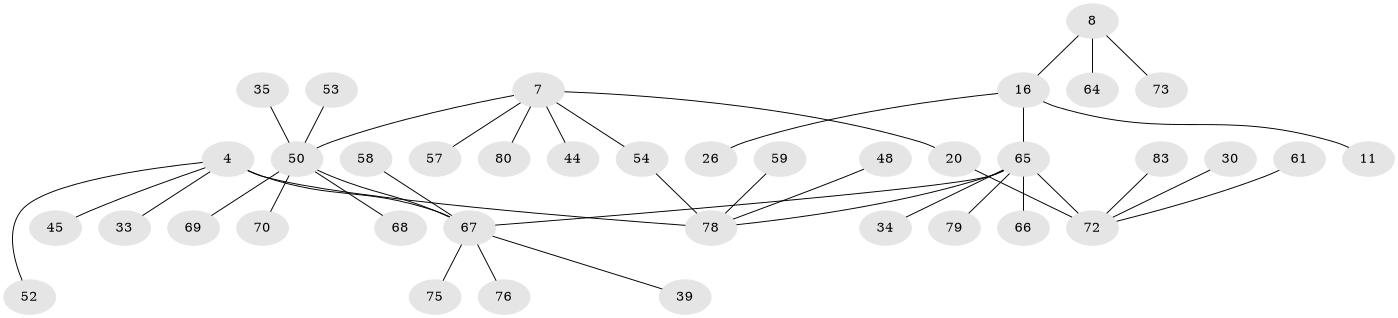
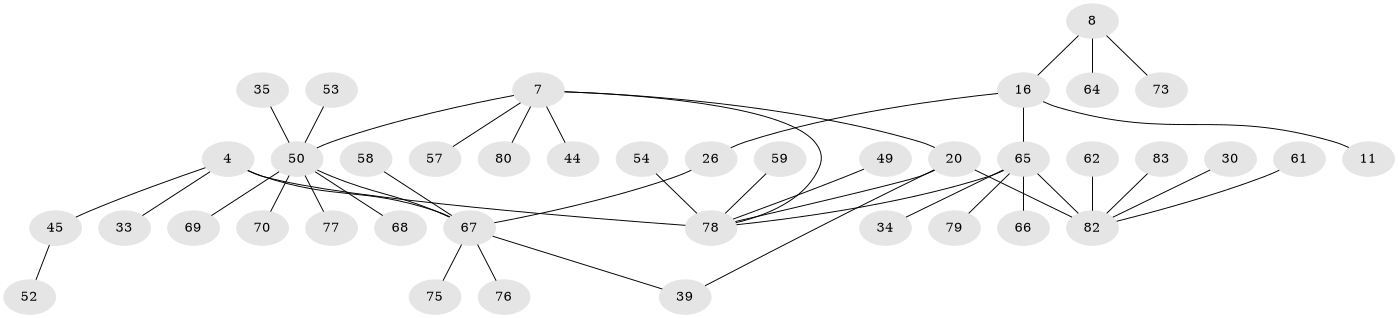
edge "7" -- "54": now "7" -- "78"
node "48": label "48" -> "49"
node "62": added
edge "4" -- "52": now "45" -- "52"
edge "20" -- "78": added
edge "65" -- "67": now "26" -- "67"
edge "20" -- "39": added
node "77": added
node "72": label "72" -> "82"
